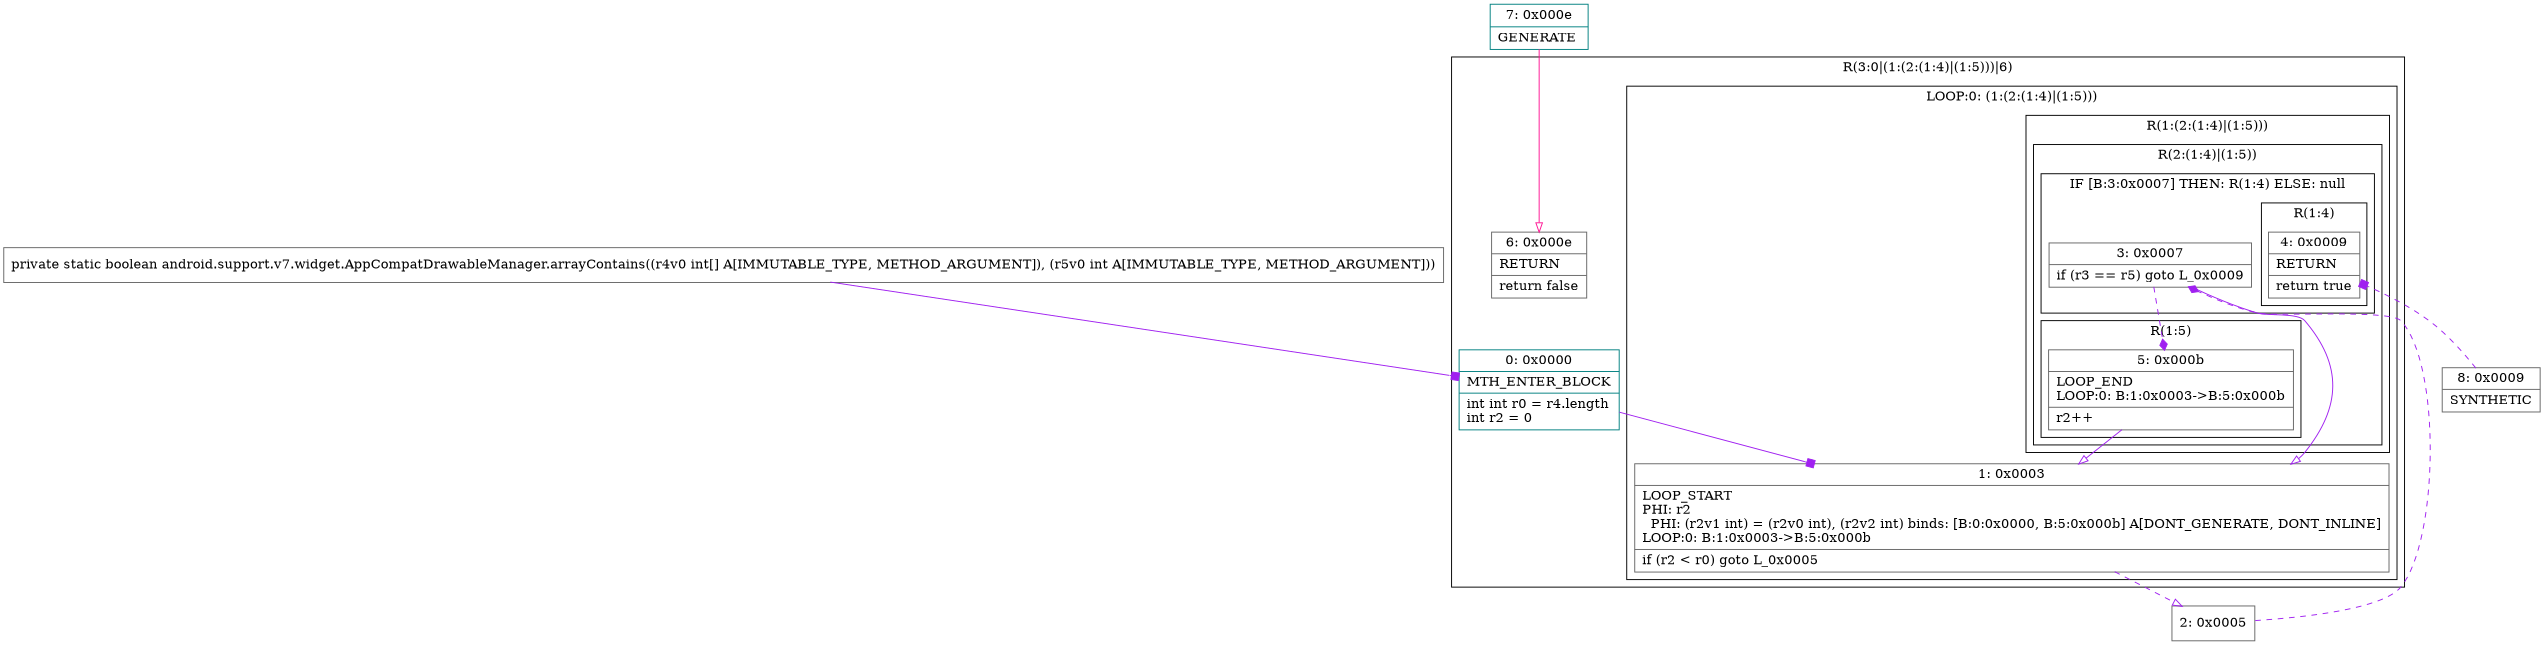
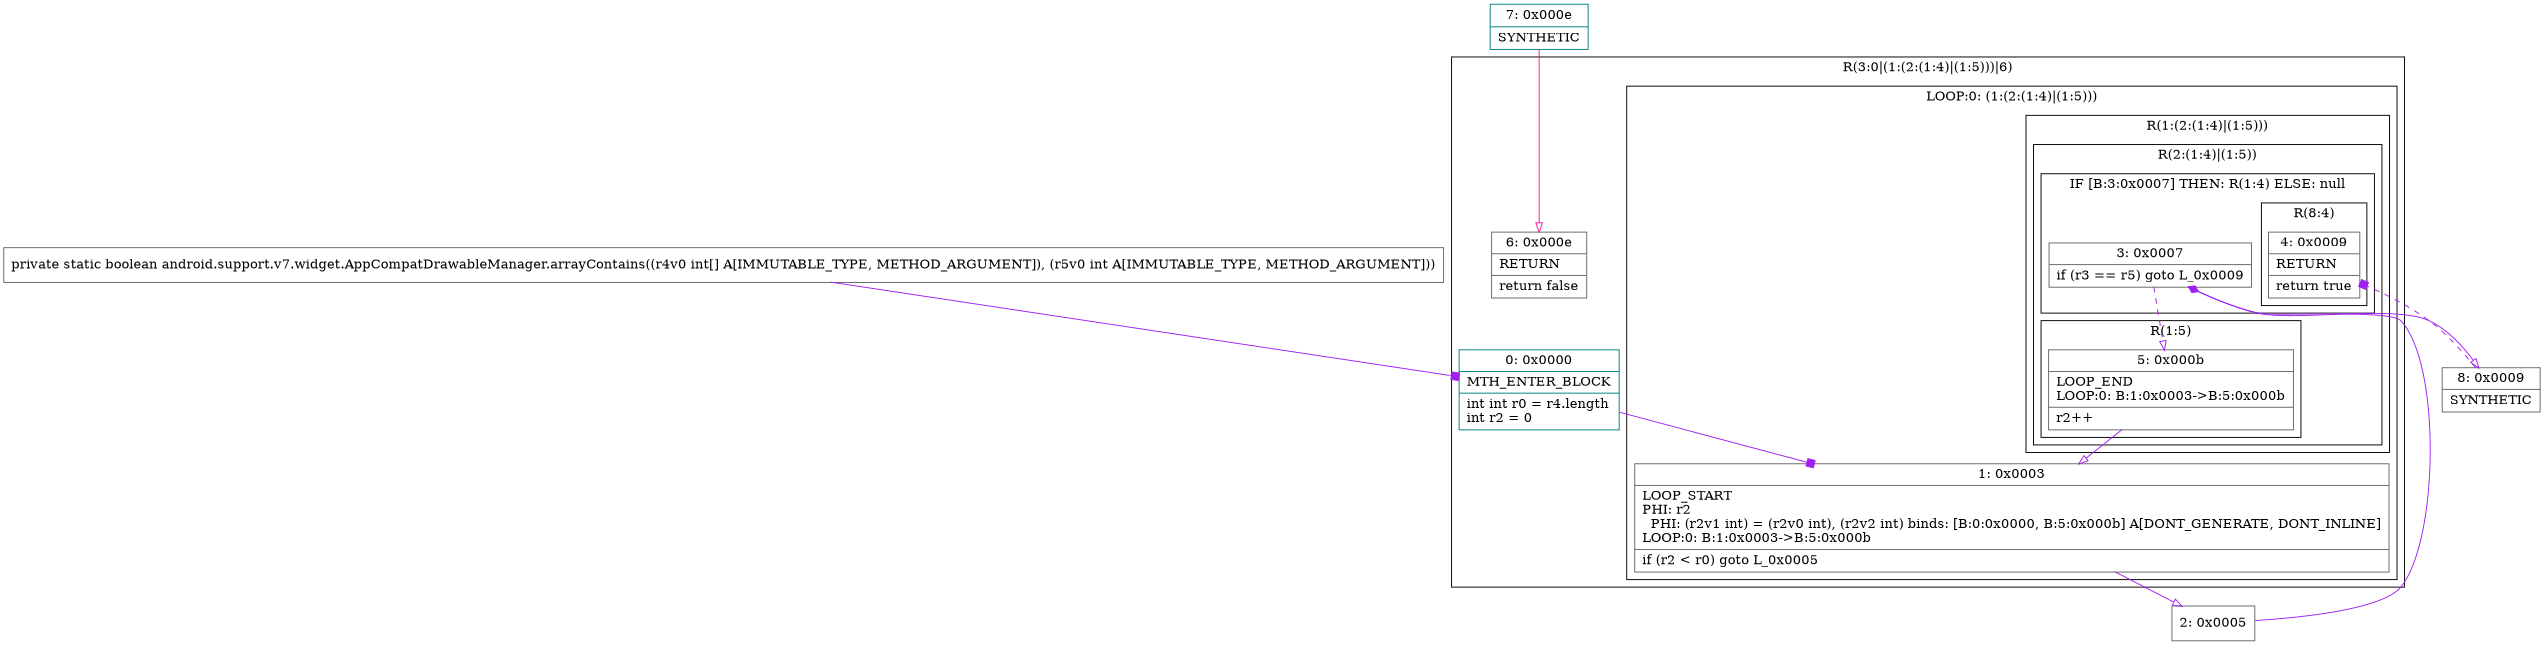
node "7: 0x000e": text "GENERATE" -> "SYNTHETIC"
cluster "R(1:4)": label "R(1:4)" -> "R(8:4)"
edge "3: 0x0007" -> "5: 0x000b": arrowhead diamond -> onormal
edge "3: 0x0007" -> "1: 0x0003": now "3: 0x0007" -> "8: 0x0009"
edge "2: 0x0005" -> "3: 0x0007": style dashed -> solid
edge "1: 0x0003" -> "2: 0x0005": style dashed -> solid
